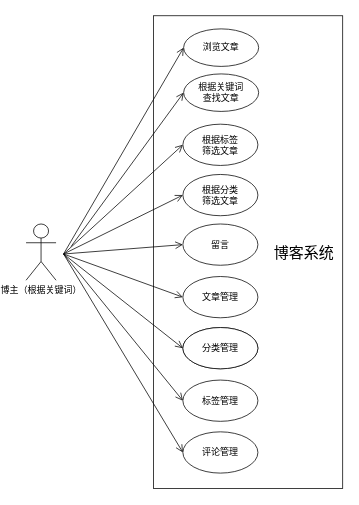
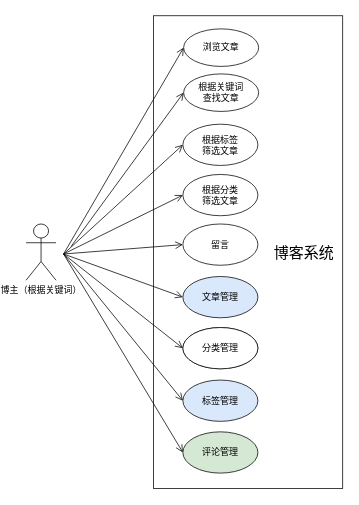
node "文章管理": fillcolor #ffffff -> #dae8fc
node "标签管理": fillcolor #ffffff -> #dae8fc
node "评论管理": fillcolor #ffffff -> #d5e8d4
